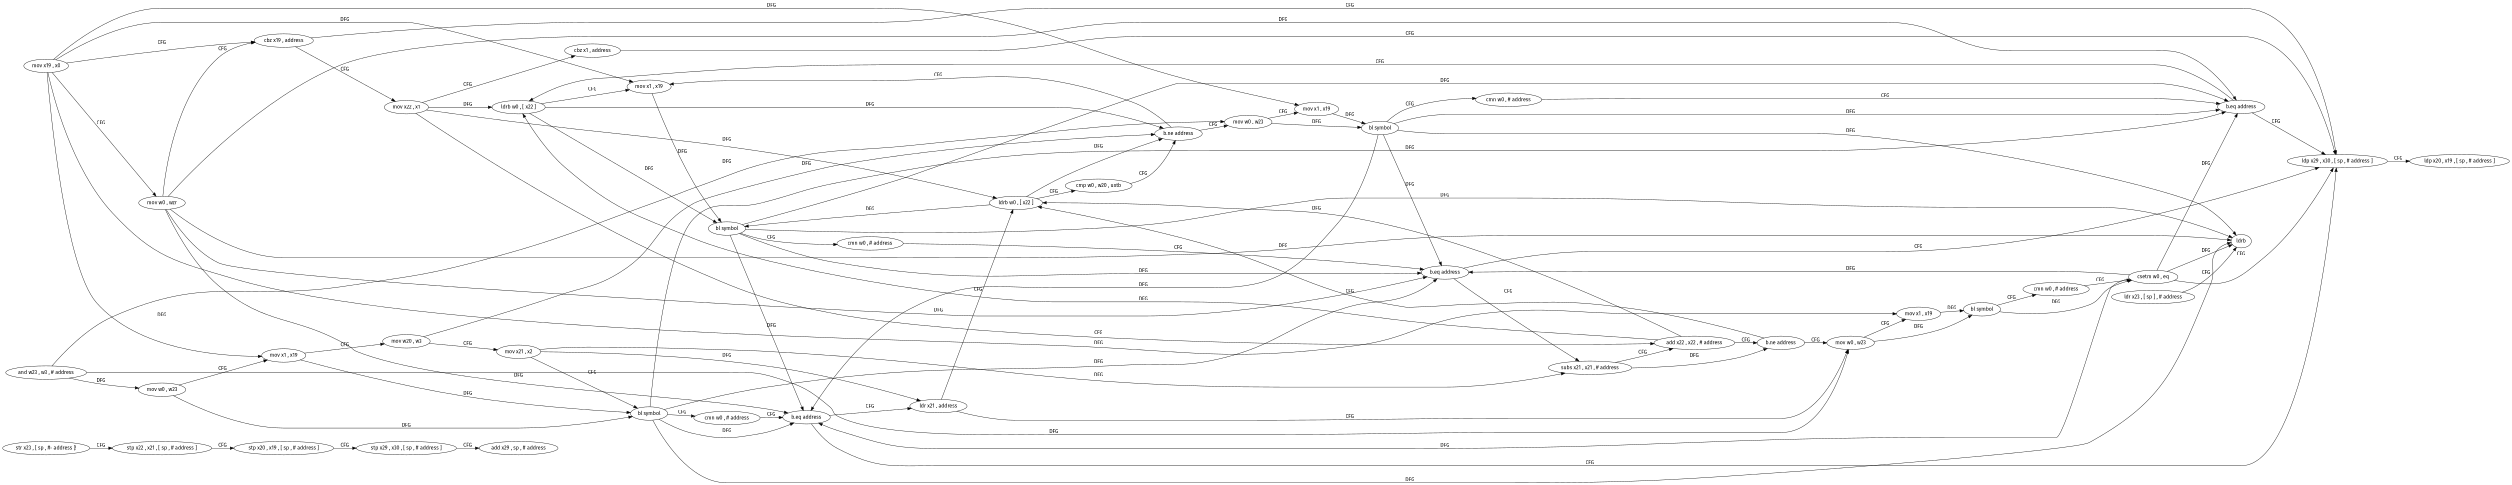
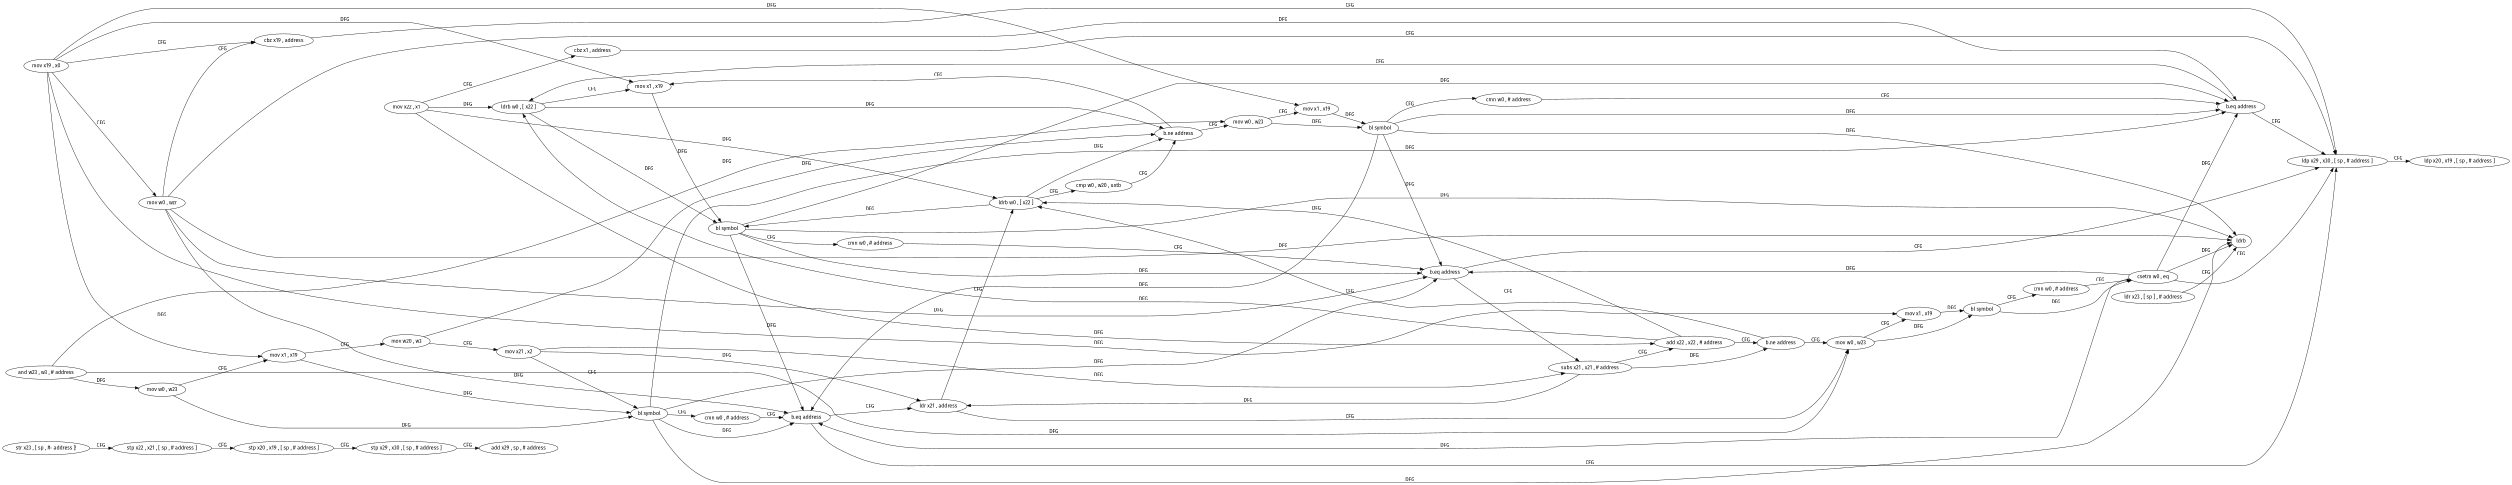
edge "cbz x19 , address" -> "mov x22 , x1": removed, label "CFG"
edge "mov x22 , x1" -> "add x22 , x22 , # address": label "CFG" -> "DFG"
edge "subs x21 , x21 , # address" -> "ldr x21 , address": added, label "DFG"
